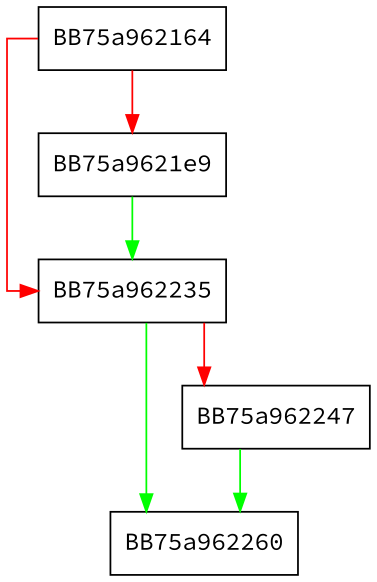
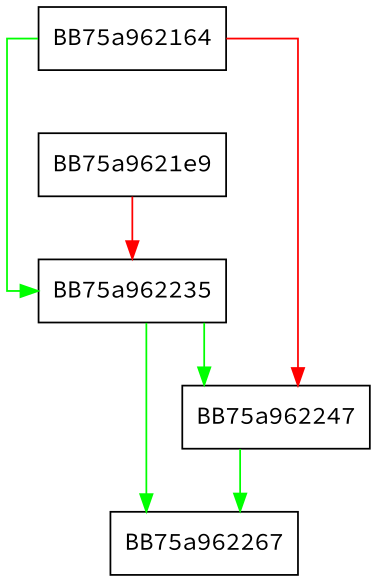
edge "BB75a962164" -> "BB75a9621e9": now "BB75a962164" -> "BB75a962247"
edge "BB75a962164" -> "BB75a962235": color red -> green
edge "BB75a9621e9" -> "BB75a962235": color green -> red
edge "BB75a962235" -> "BB75a962247": color red -> green
node "BB75a962260": label "BB75a962260" -> "BB75a962267"
